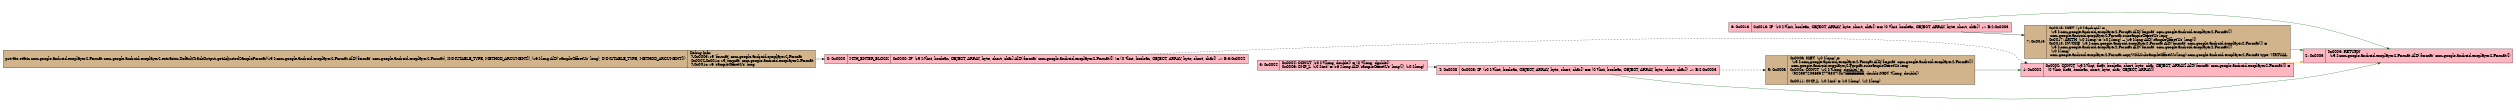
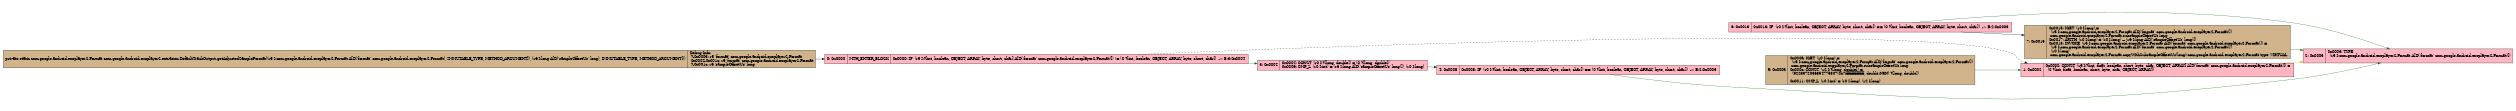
node "7: 0x0015": text "0x0015: IGET  (r0 I:android) =" -> "0x0015: IGET  (r0 I:long) ="
node "2: 0x0003": text "0x0003: RETURN" -> "0x0003: TYPE"
edge "0: 0x0000" -> "3: 0x0004": added
edge "4: 0x0008" -> "5: 0x000a": removed
